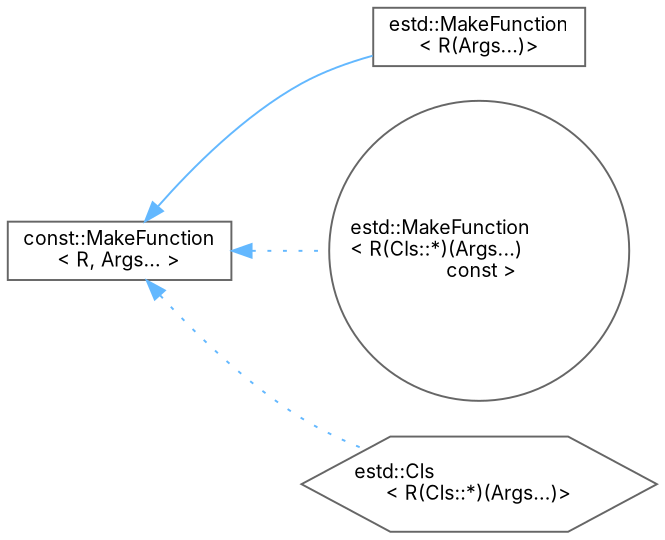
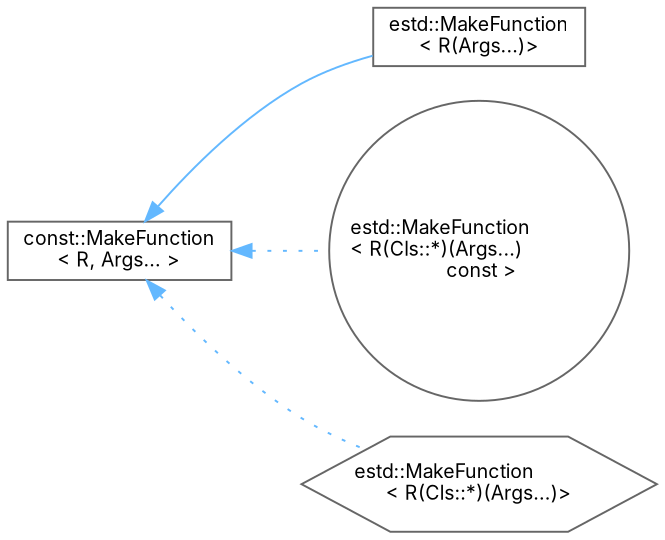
node "estd::Cls < R(Cls::*)(Args...)>": label "estd::Cls < R(Cls::*)(Args...)>" -> "estd::MakeFunction < R(Cls::*)(Args...)>"
